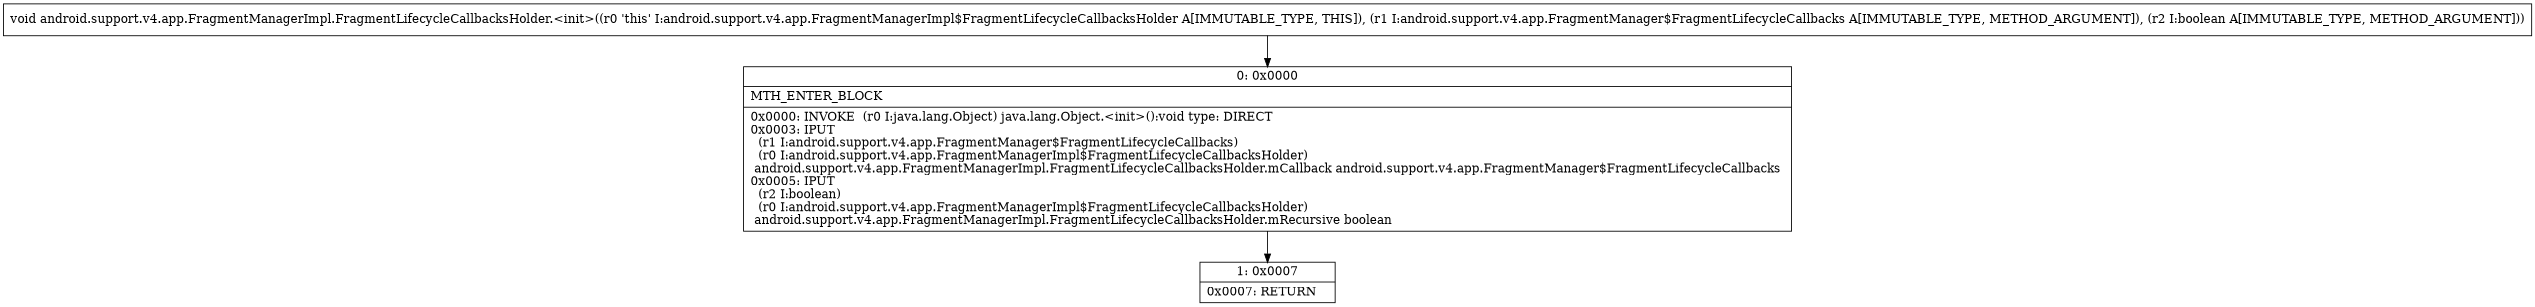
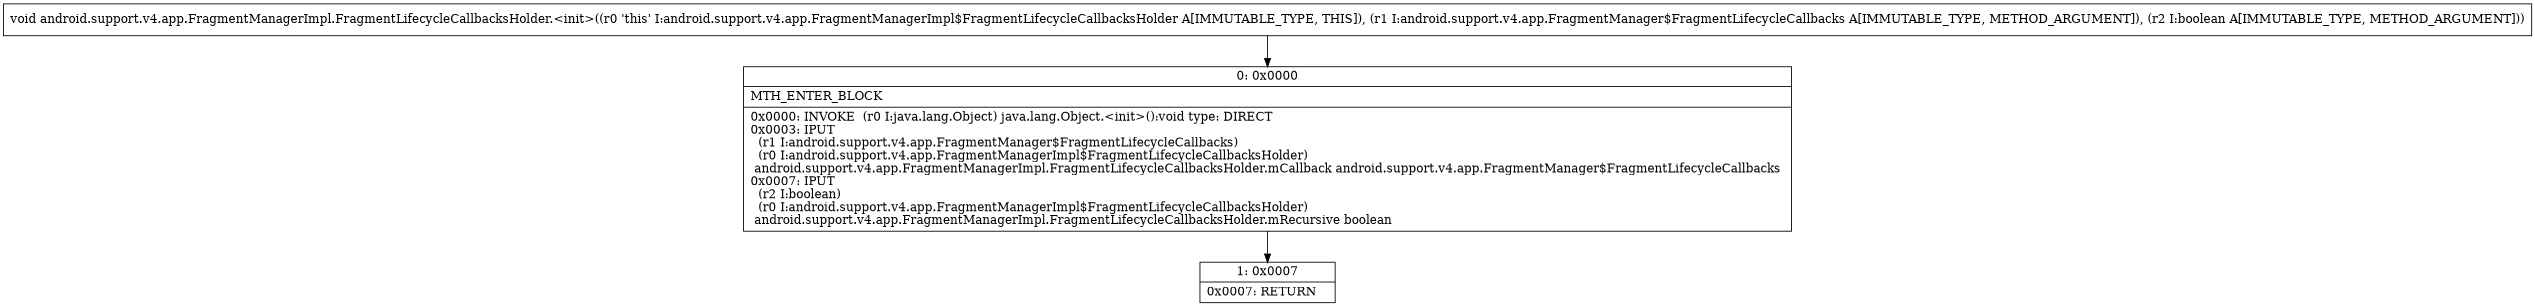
node "0: 0x0000": text "0x0005: IPUT" -> "0x0007: IPUT"
